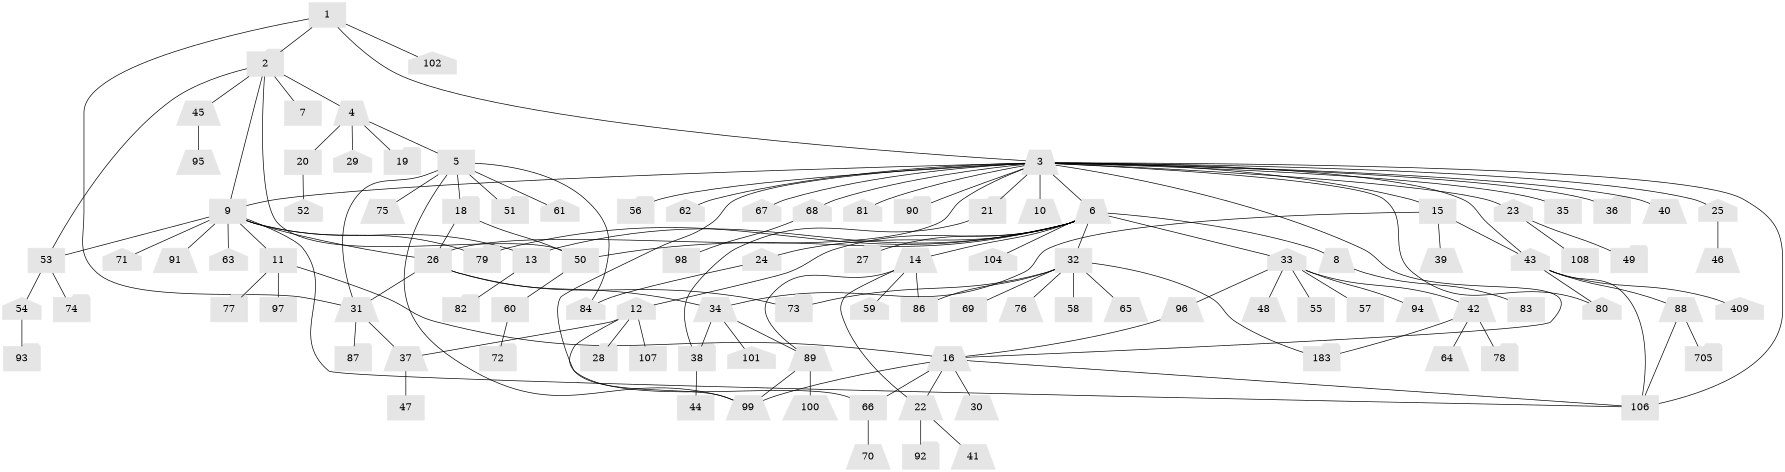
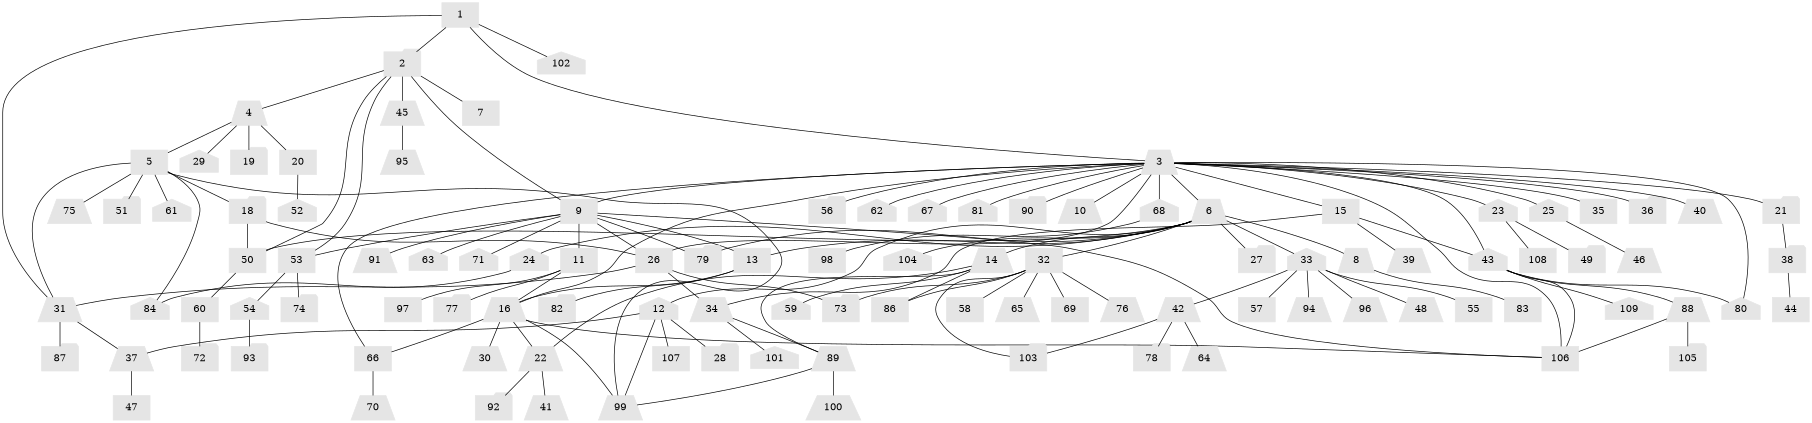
node "409": label "409" -> "109"
edge "34" -- "38": removed
edge "96" -- "16": now "13" -- "16"
node "183": label "183" -> "103"
node "705": label "705" -> "105"
